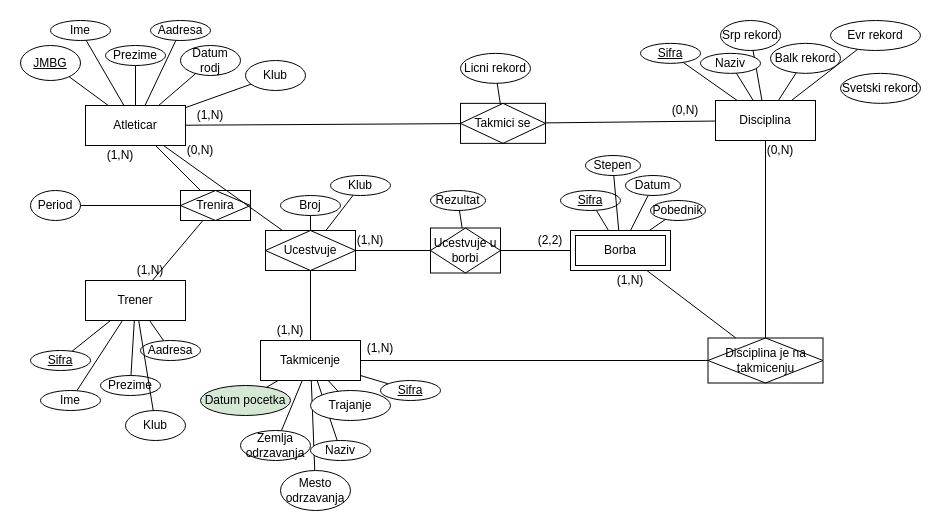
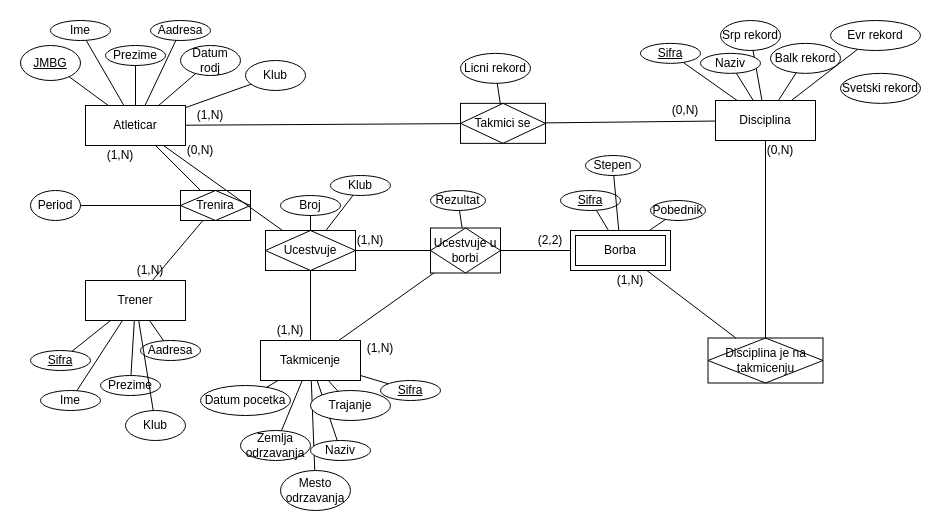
node "Datum": removed
edge "Datum" -- "Borba": removed
edge "Takmicenje" -- "Disciplina je na takmicenju": now "Takmicenje" -- "Ucestvuje u borbi"
node "Datum pocetka": fillcolor #d5e8d4 -> #ffffff
